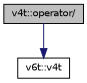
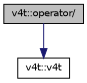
node "v6t::v4t": label "v6t::v4t" -> "v4t::v4t"
